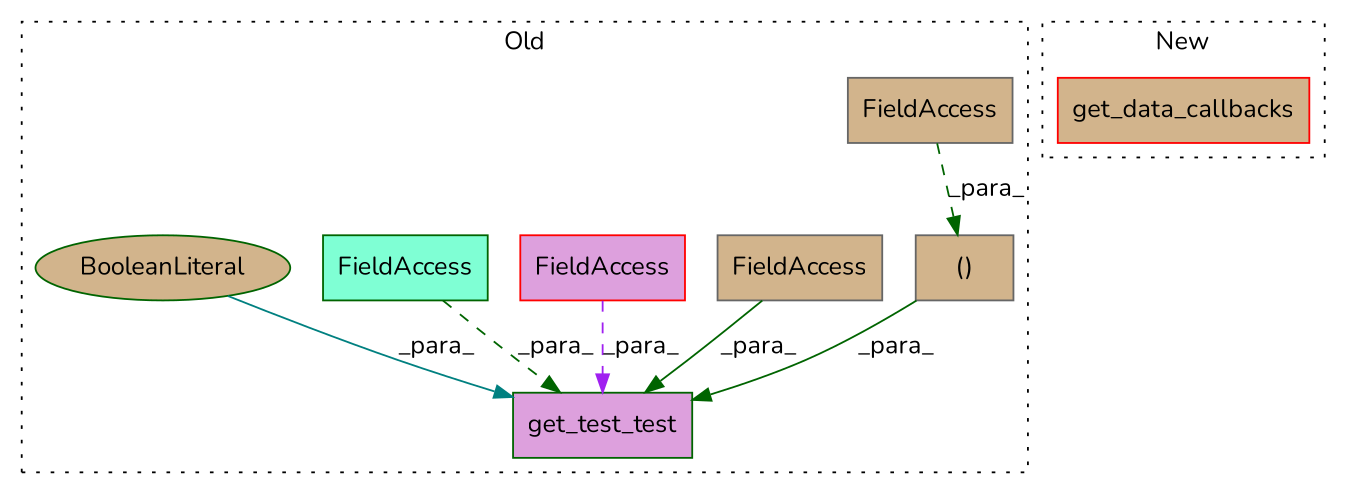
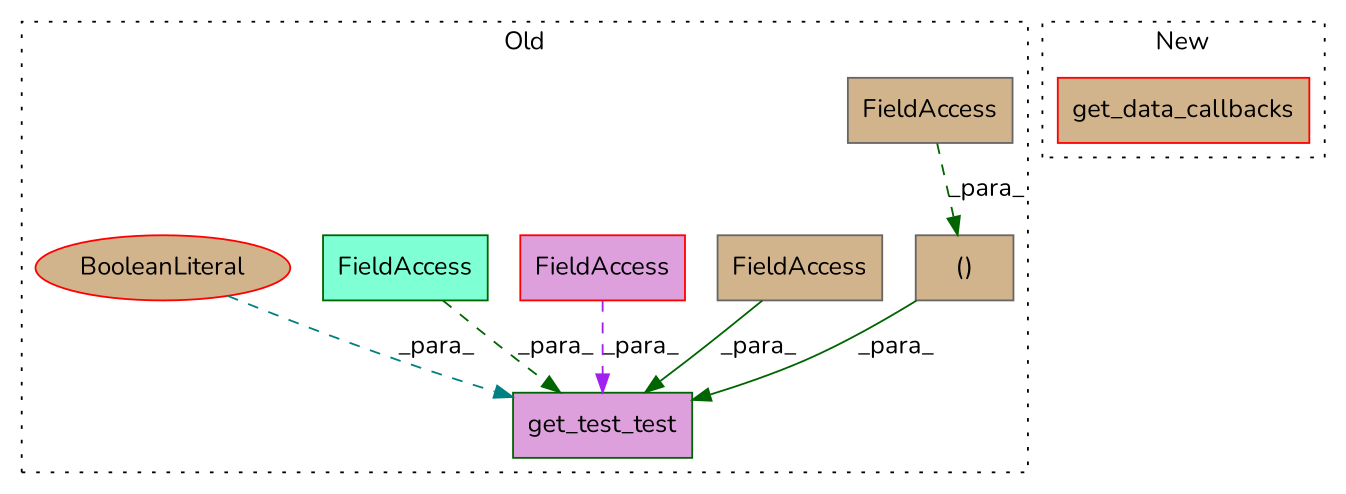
node "BooleanLiteral": color darkgreen -> red
edge "BooleanLiteral" -> "get_test_test": style solid -> dashed
